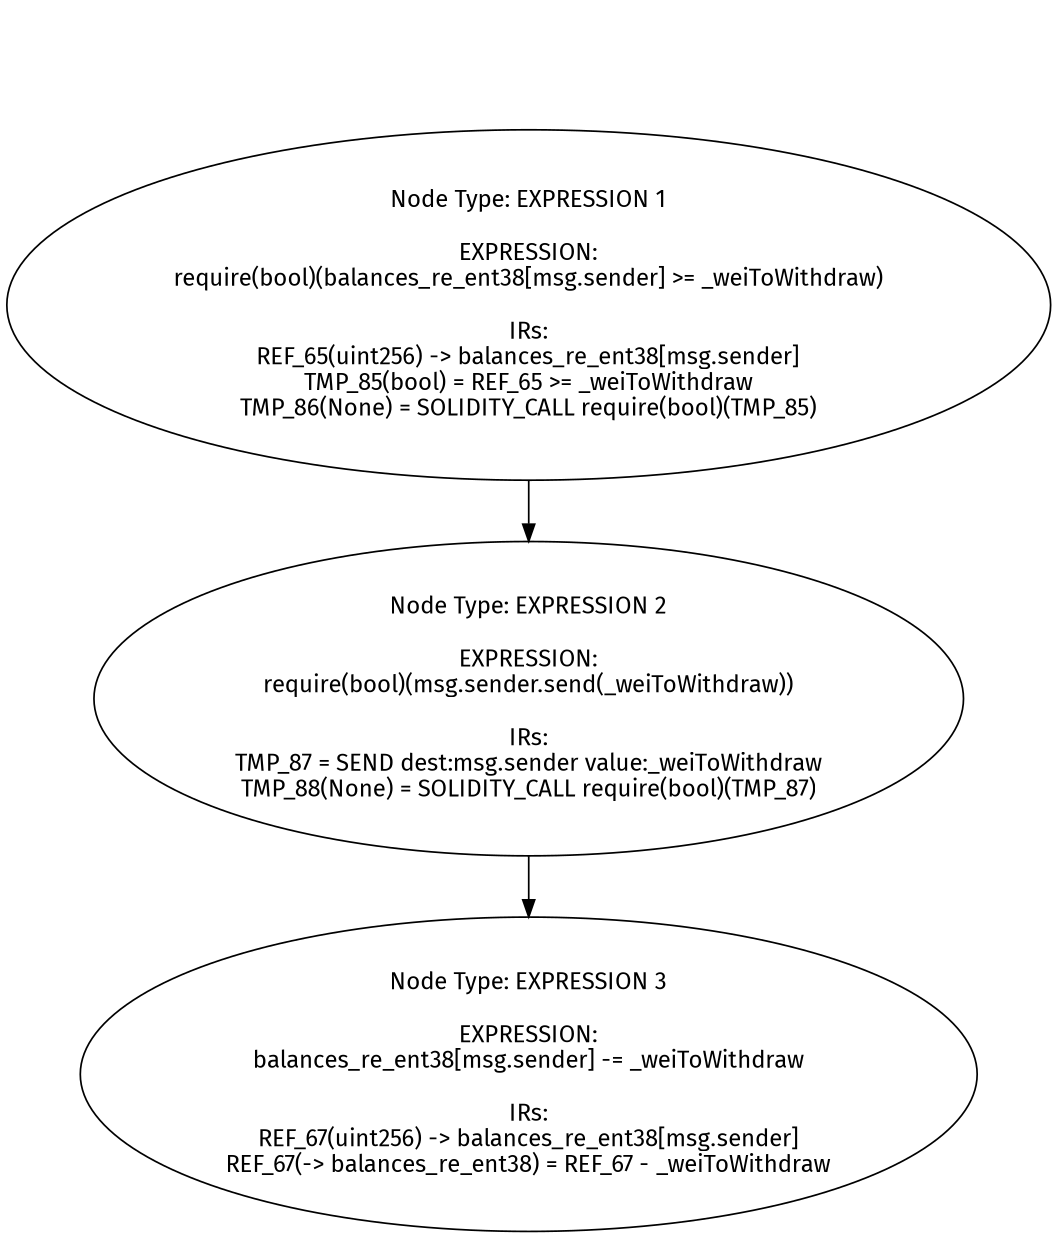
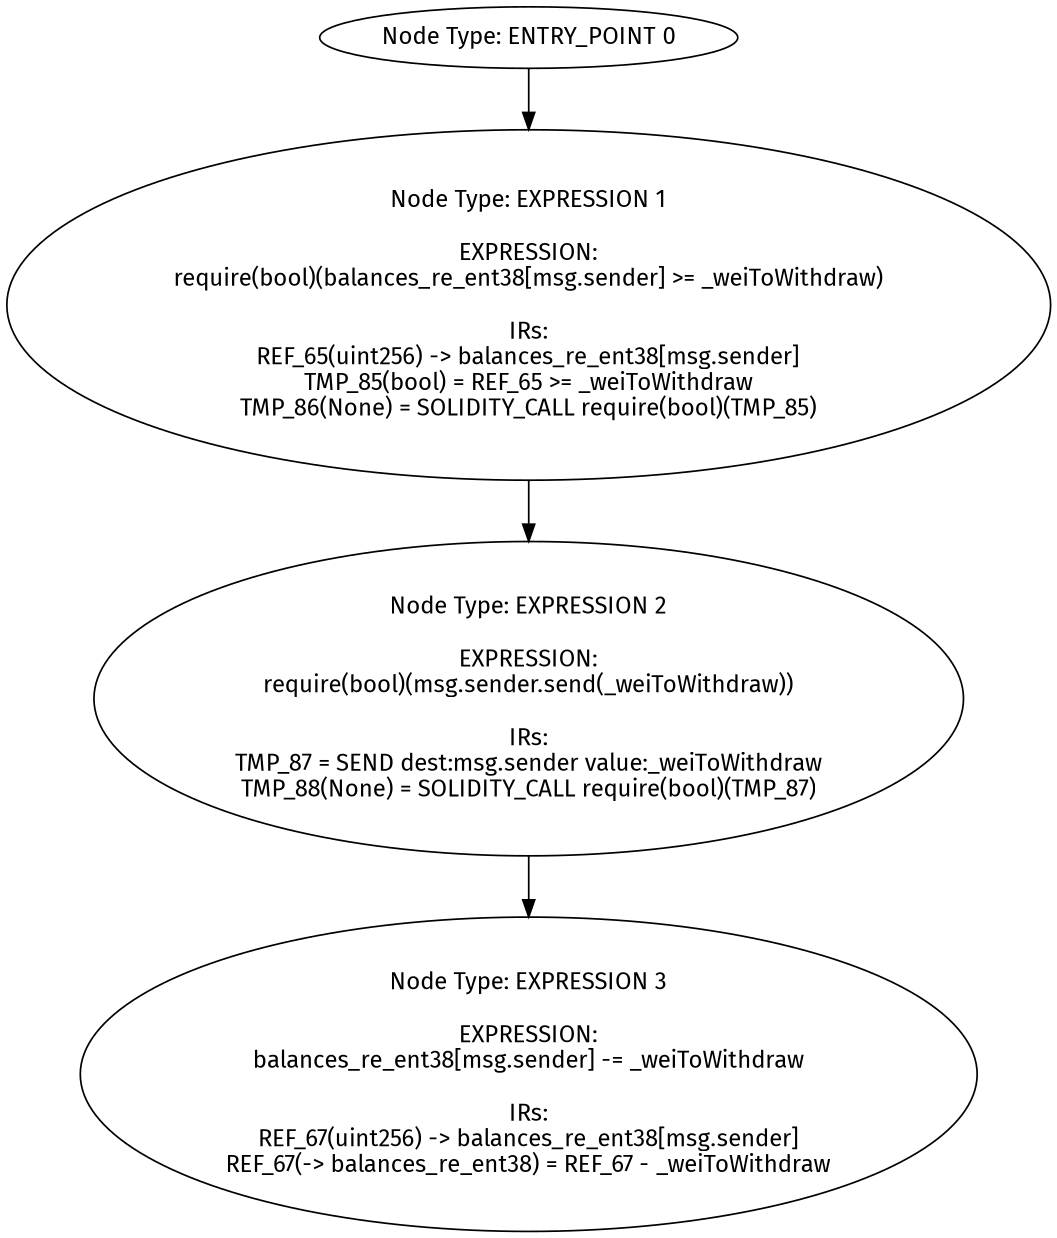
node "Node Type: ENTRY_POINT 0": added
